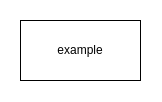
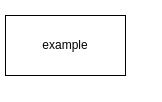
node "example": moved (81, 51) -> (66, 46)
